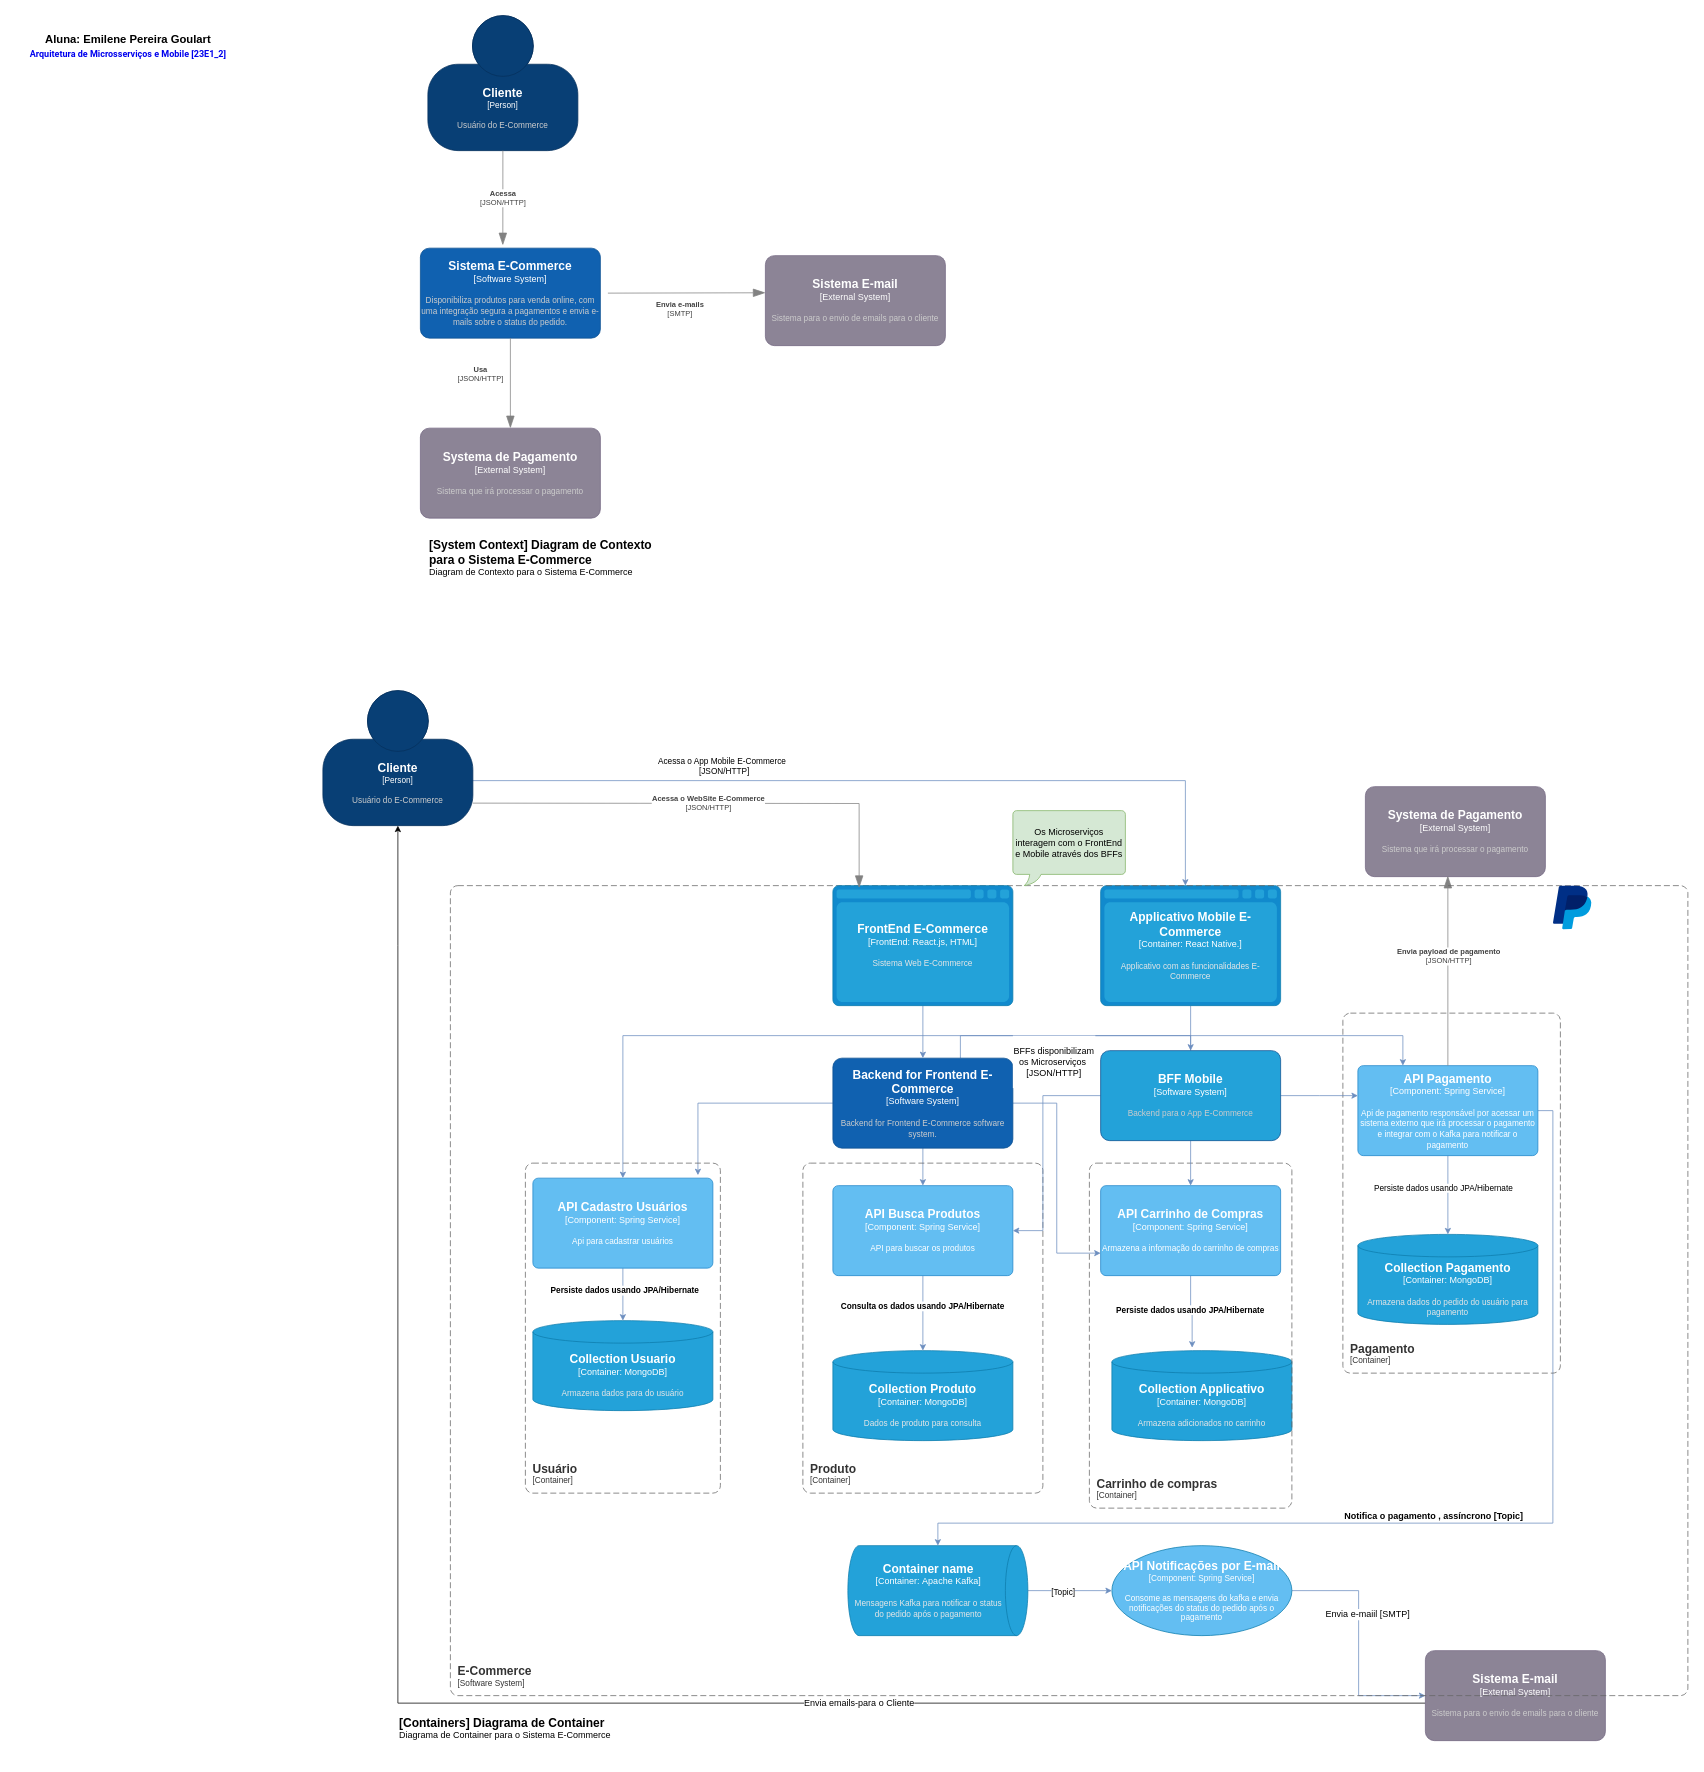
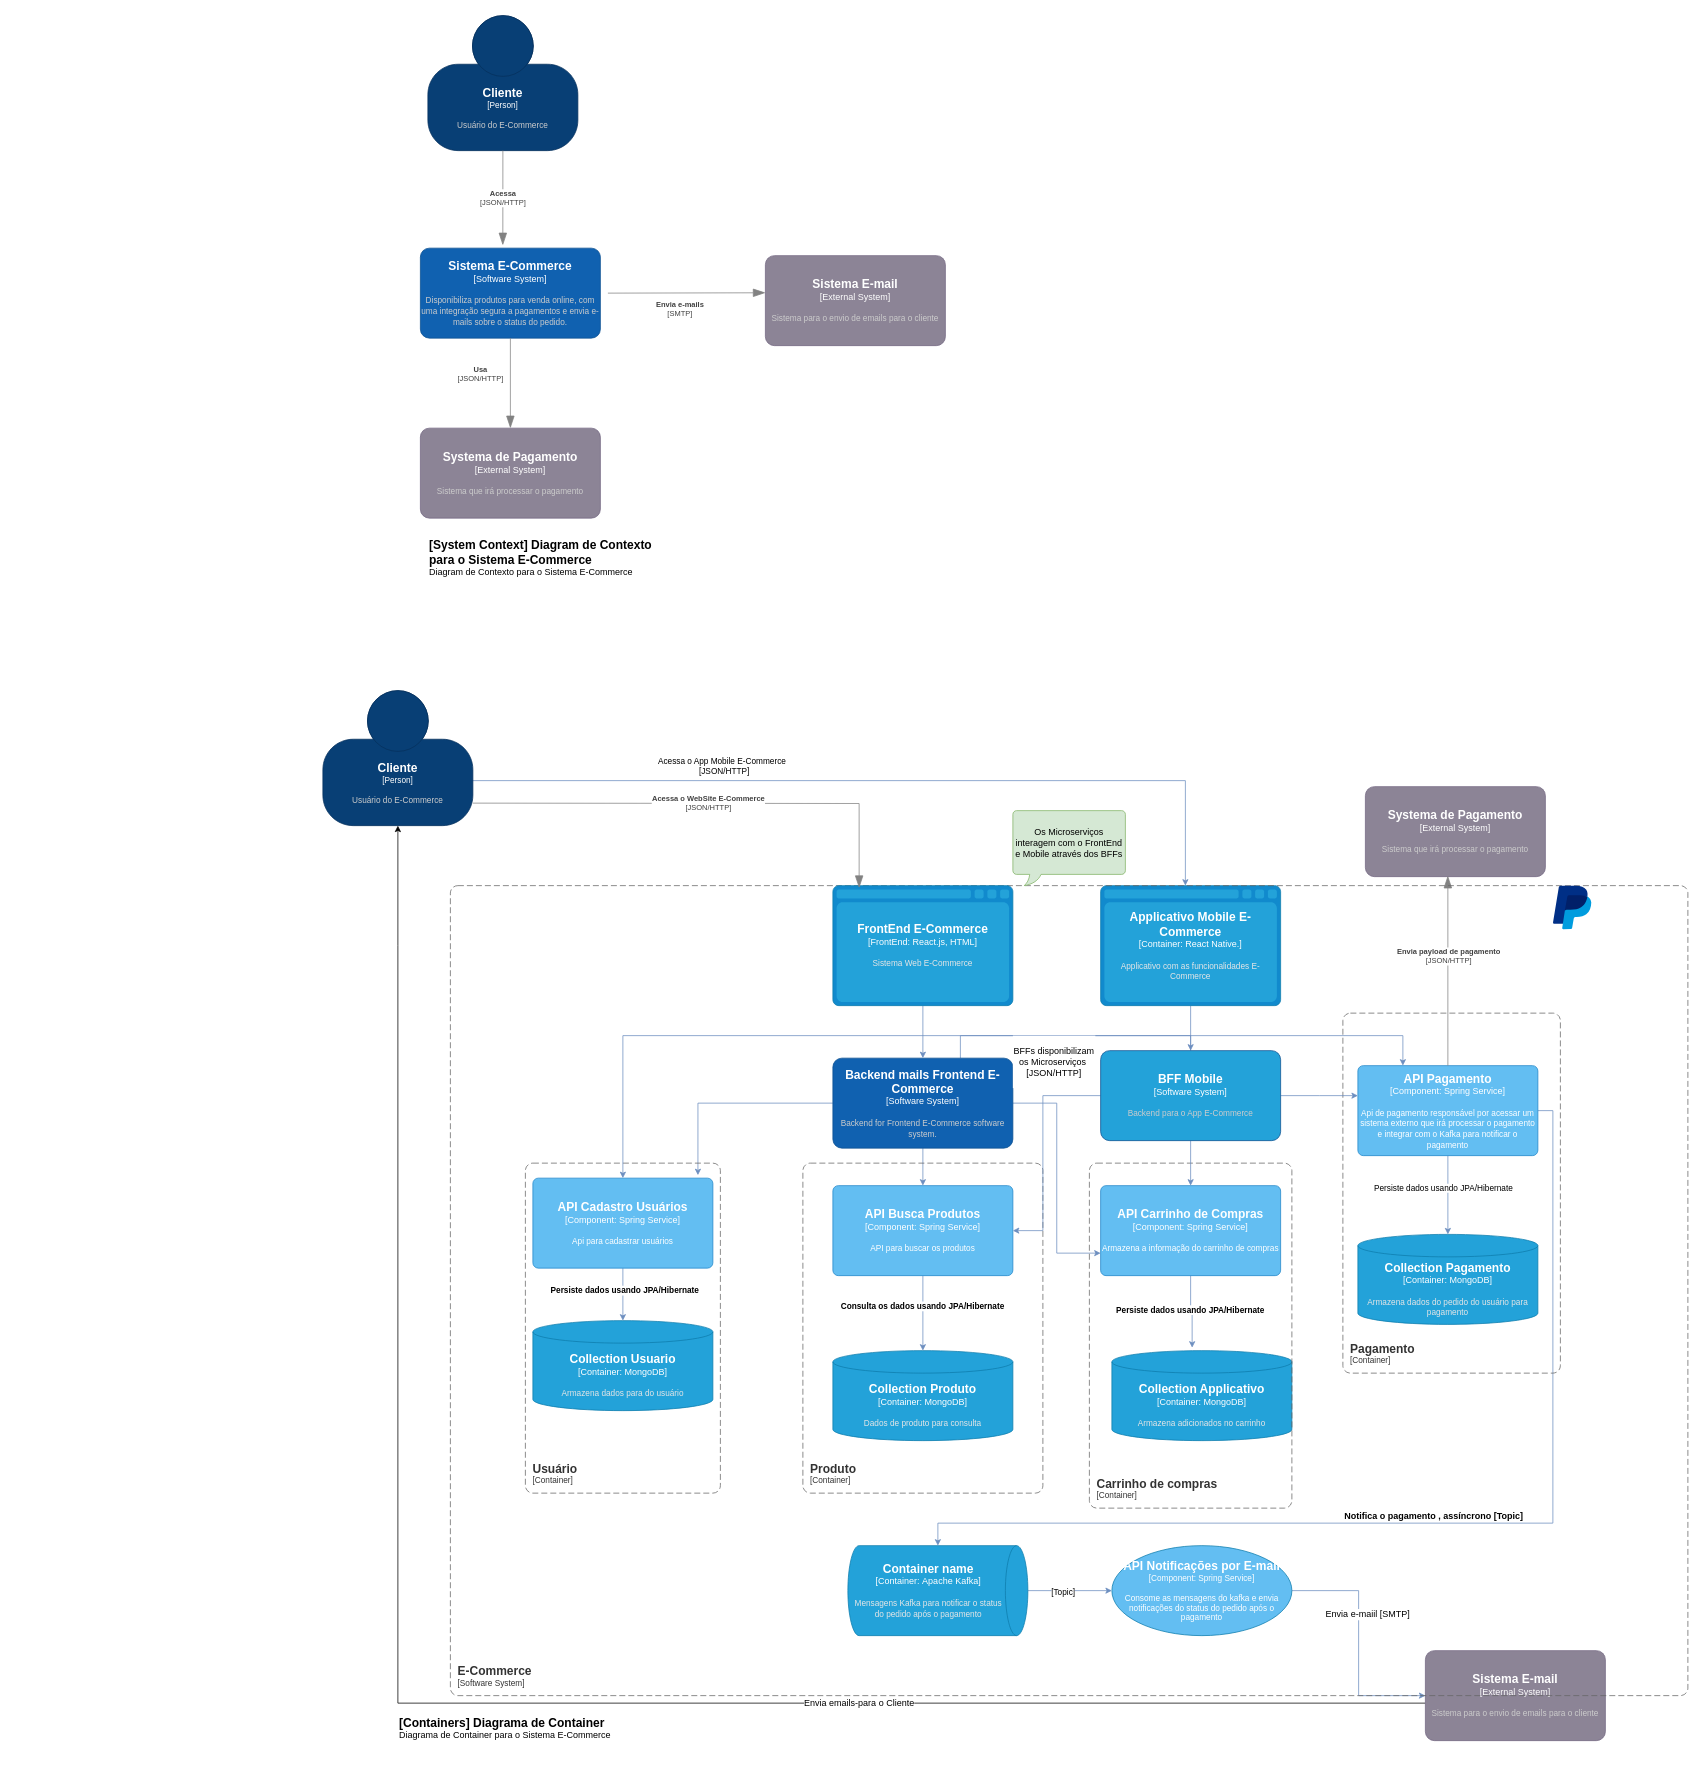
node "Aluna: Emilene Pereira Goulart Arquitetura de Microsserviços e Mobile [23E1_2]": removed
node "Backend for Frontend E-Commerce [Software System] Backend for Frontend E-Commerce software system.": label "Backend for Frontend E-Commerce [Software System] Backend for Frontend E-Commerce software system." -> "Backend mails Frontend E-Commerce [Software System] Backend for Frontend E-Commerce software system."
